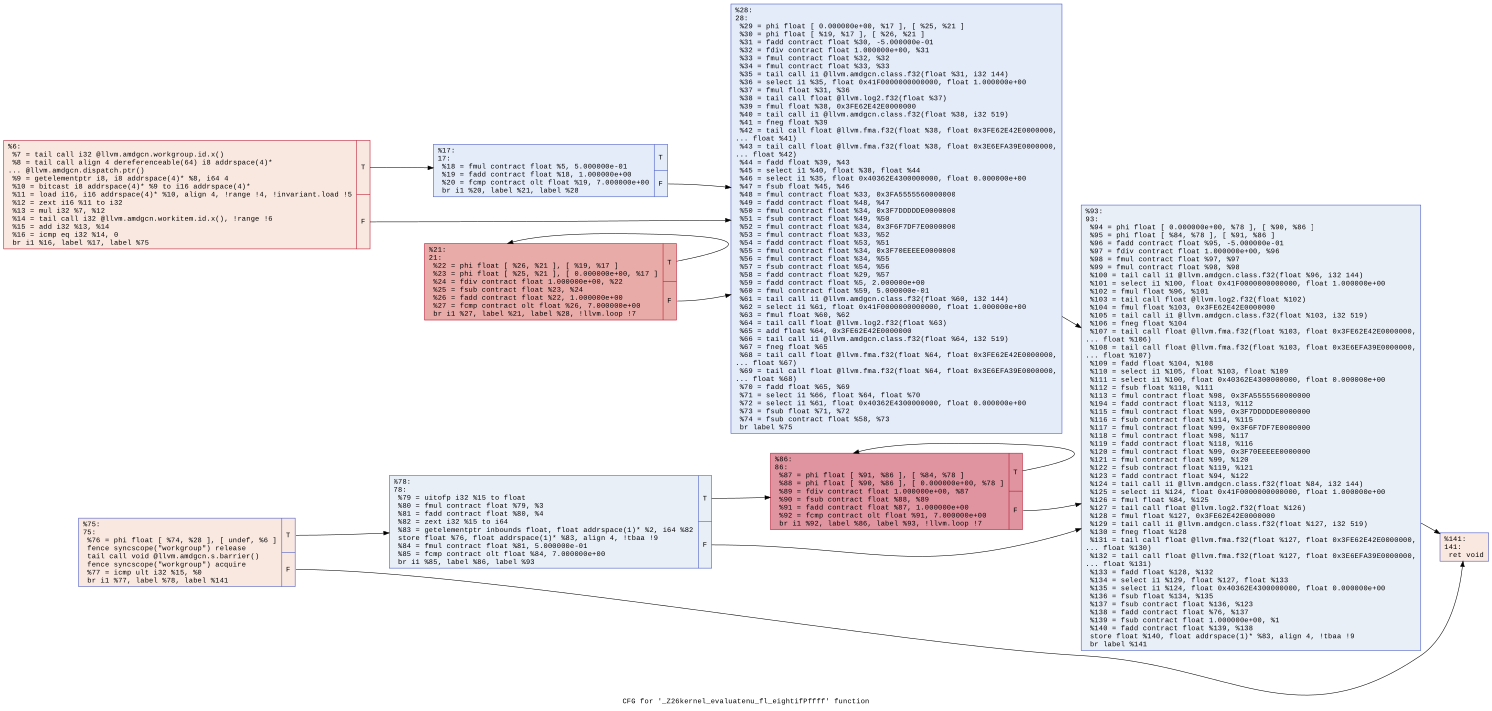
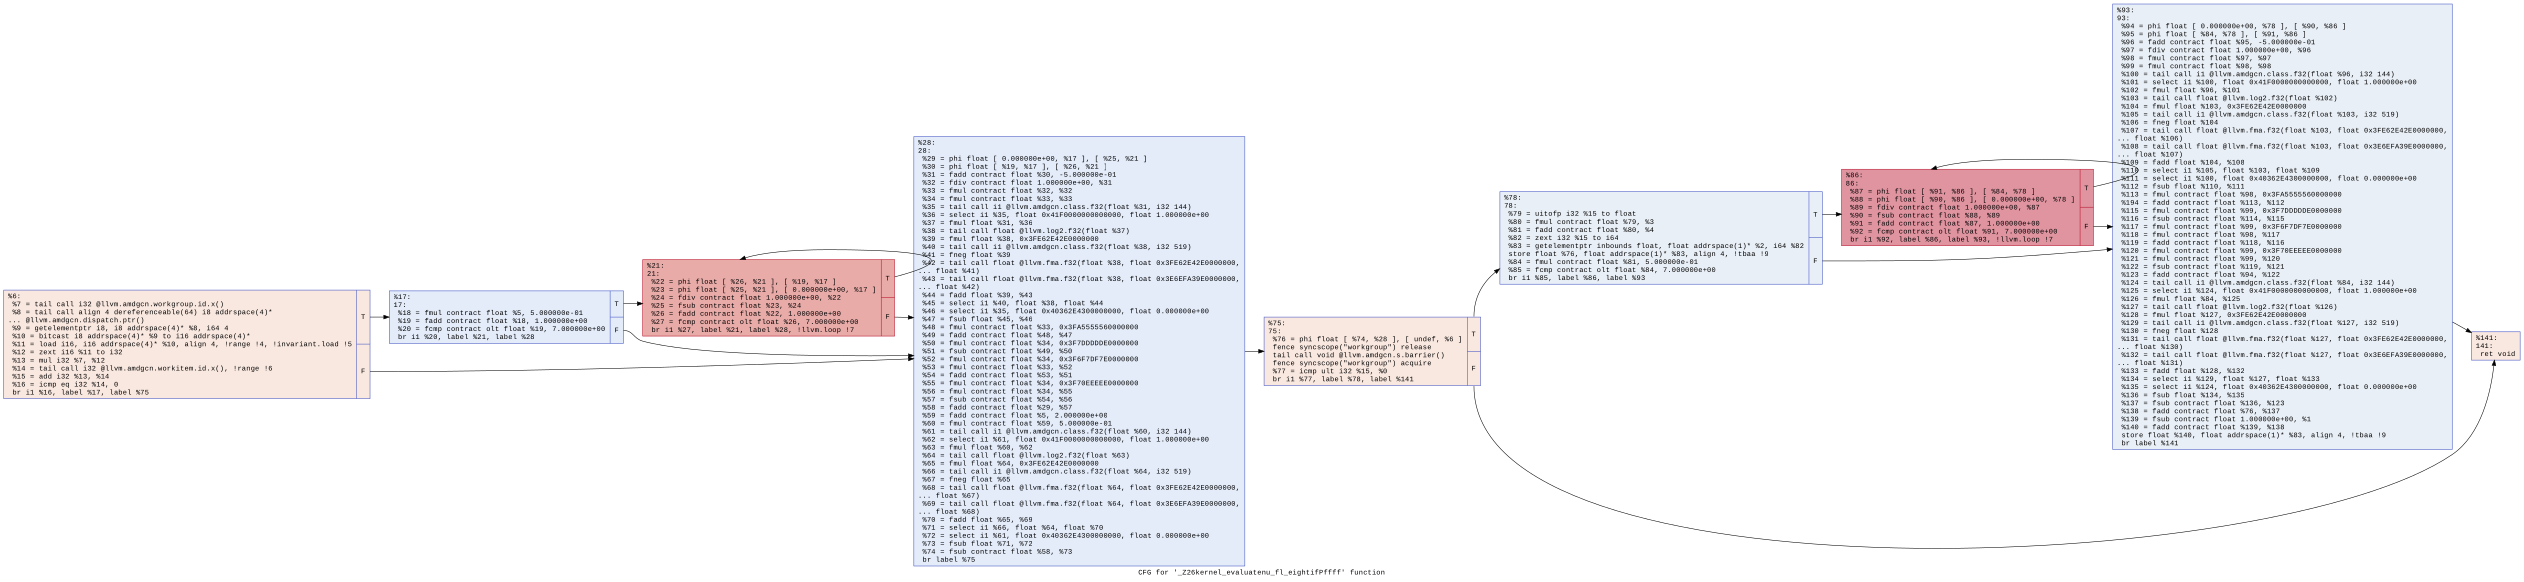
node "%6:": color #b70d28ff -> #3d50c3ff
edge "%17:" -> "%21:": added
edge "%28:" -> "%93:": now "%28:" -> "%75:"
node "%28:": text "%65 = add float %64, 0x3FE62E42E0000000" -> "%65 = fmul float %64, 0x3FE62E42E0000000"
